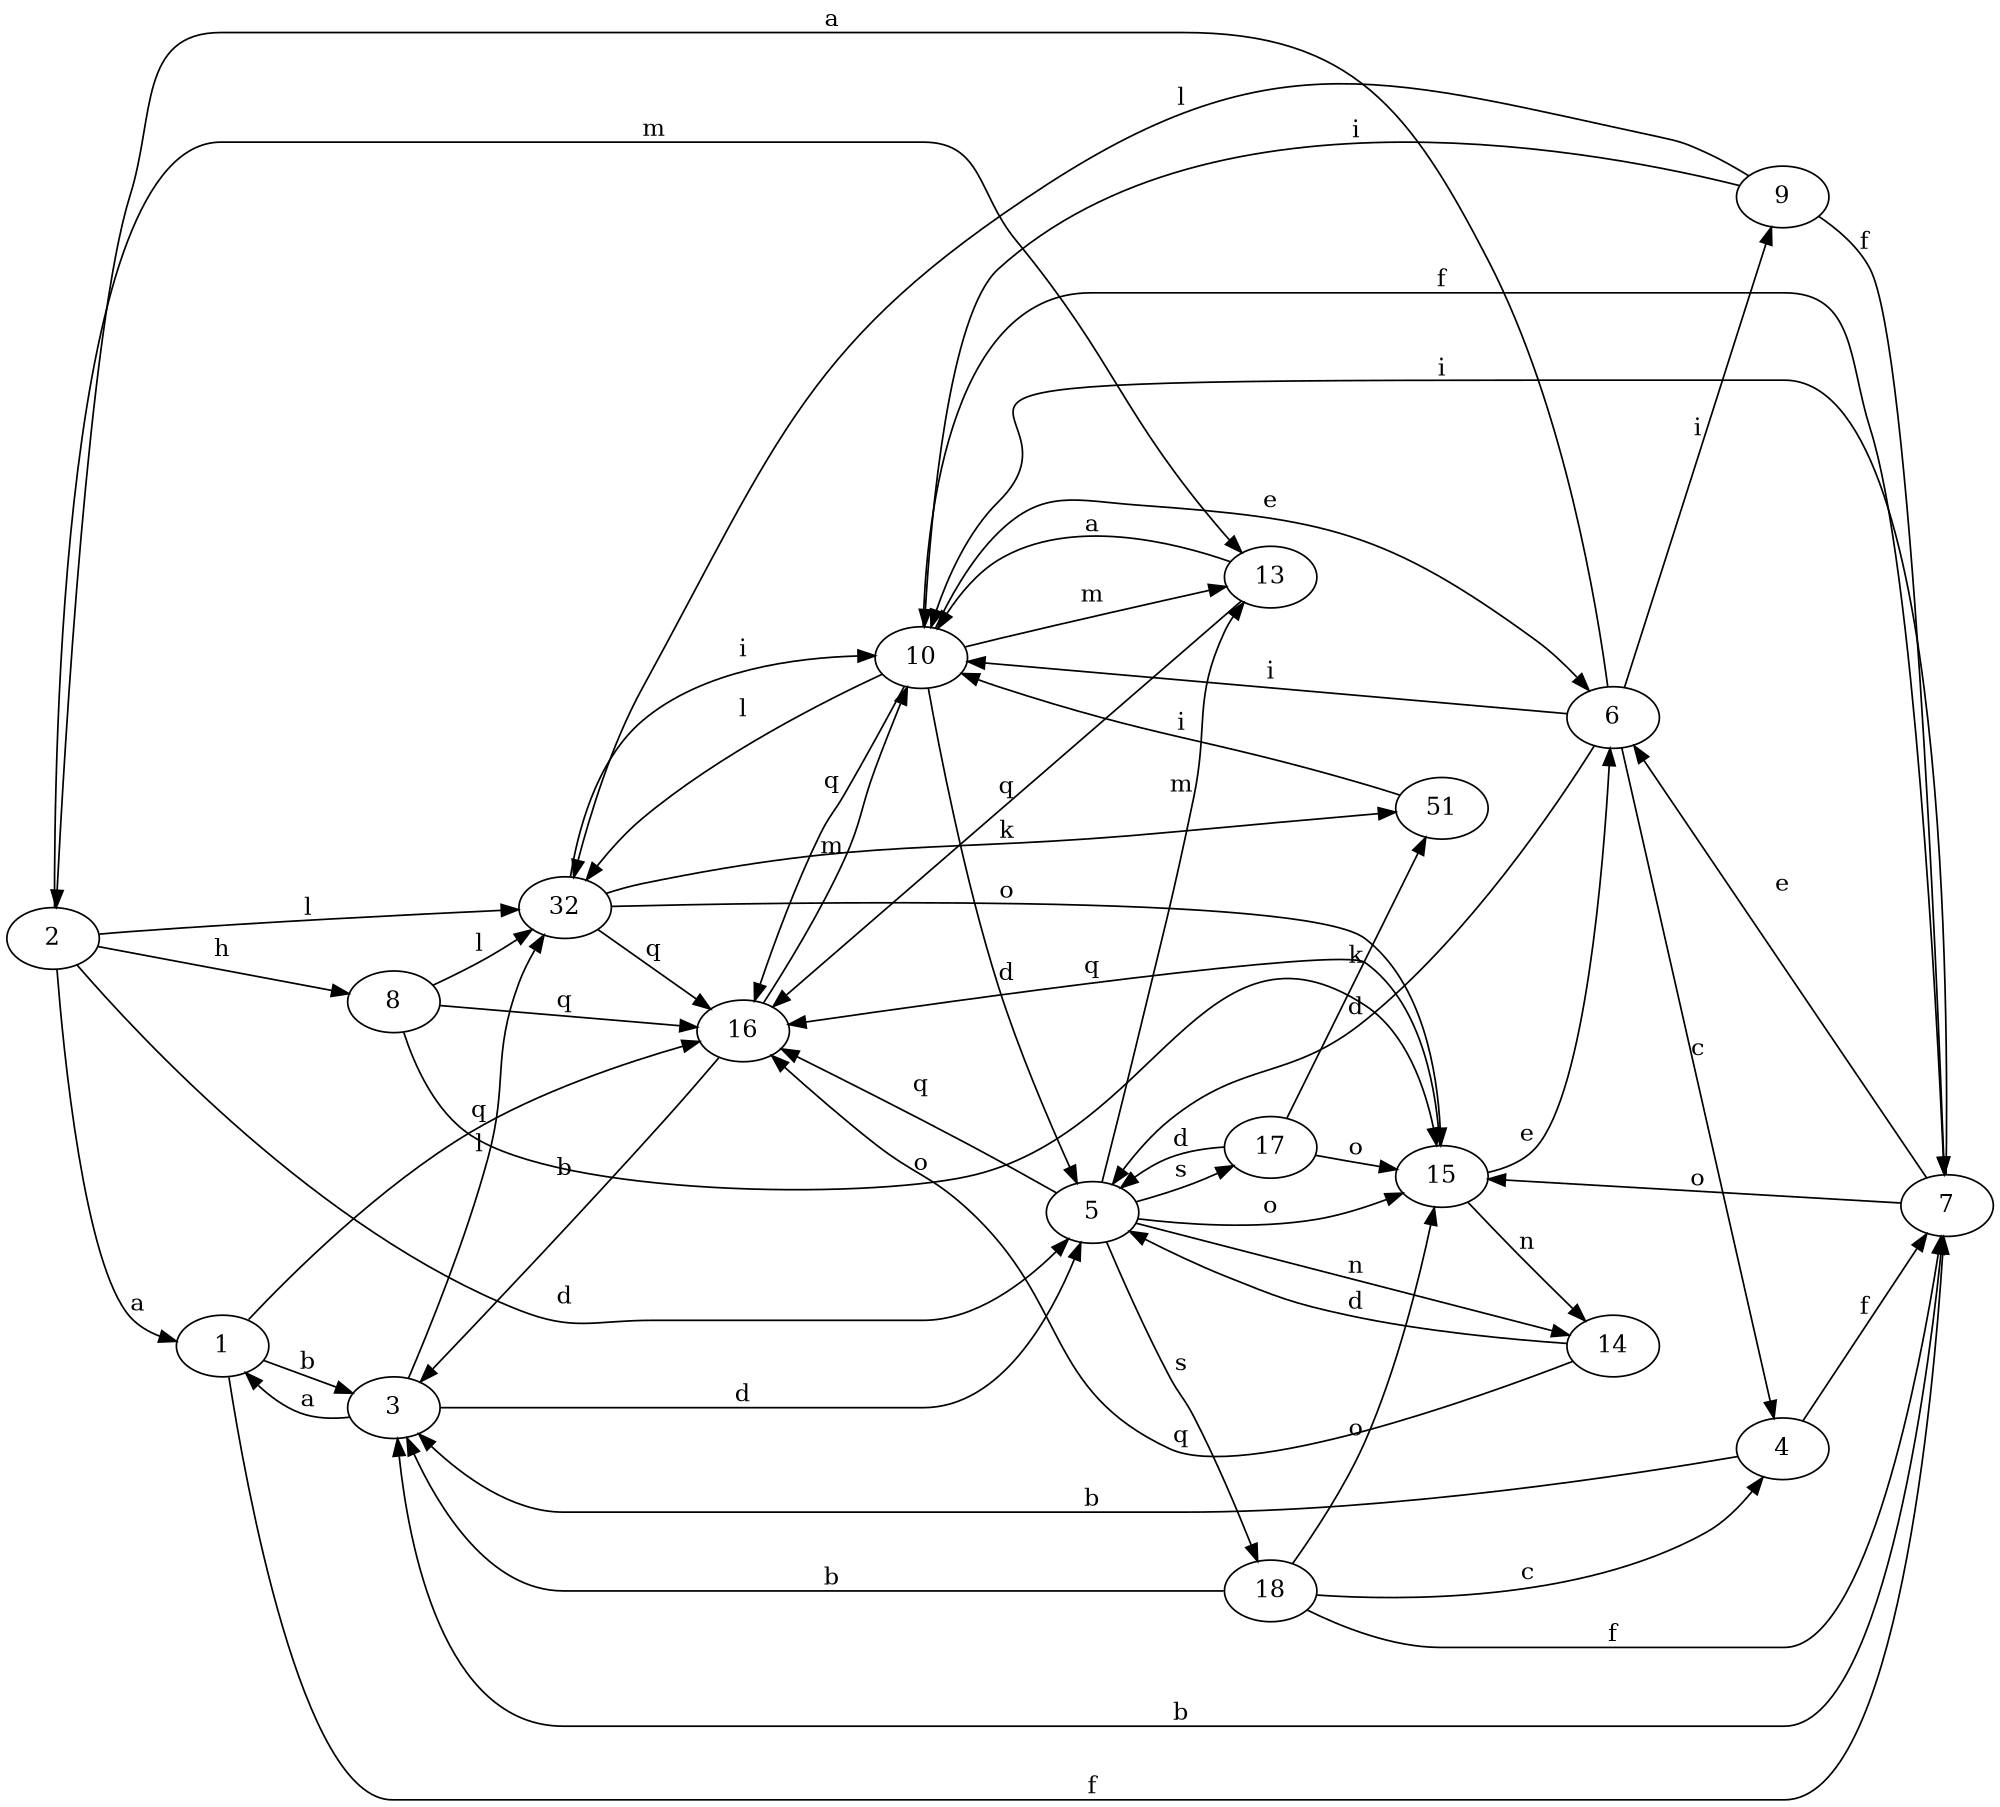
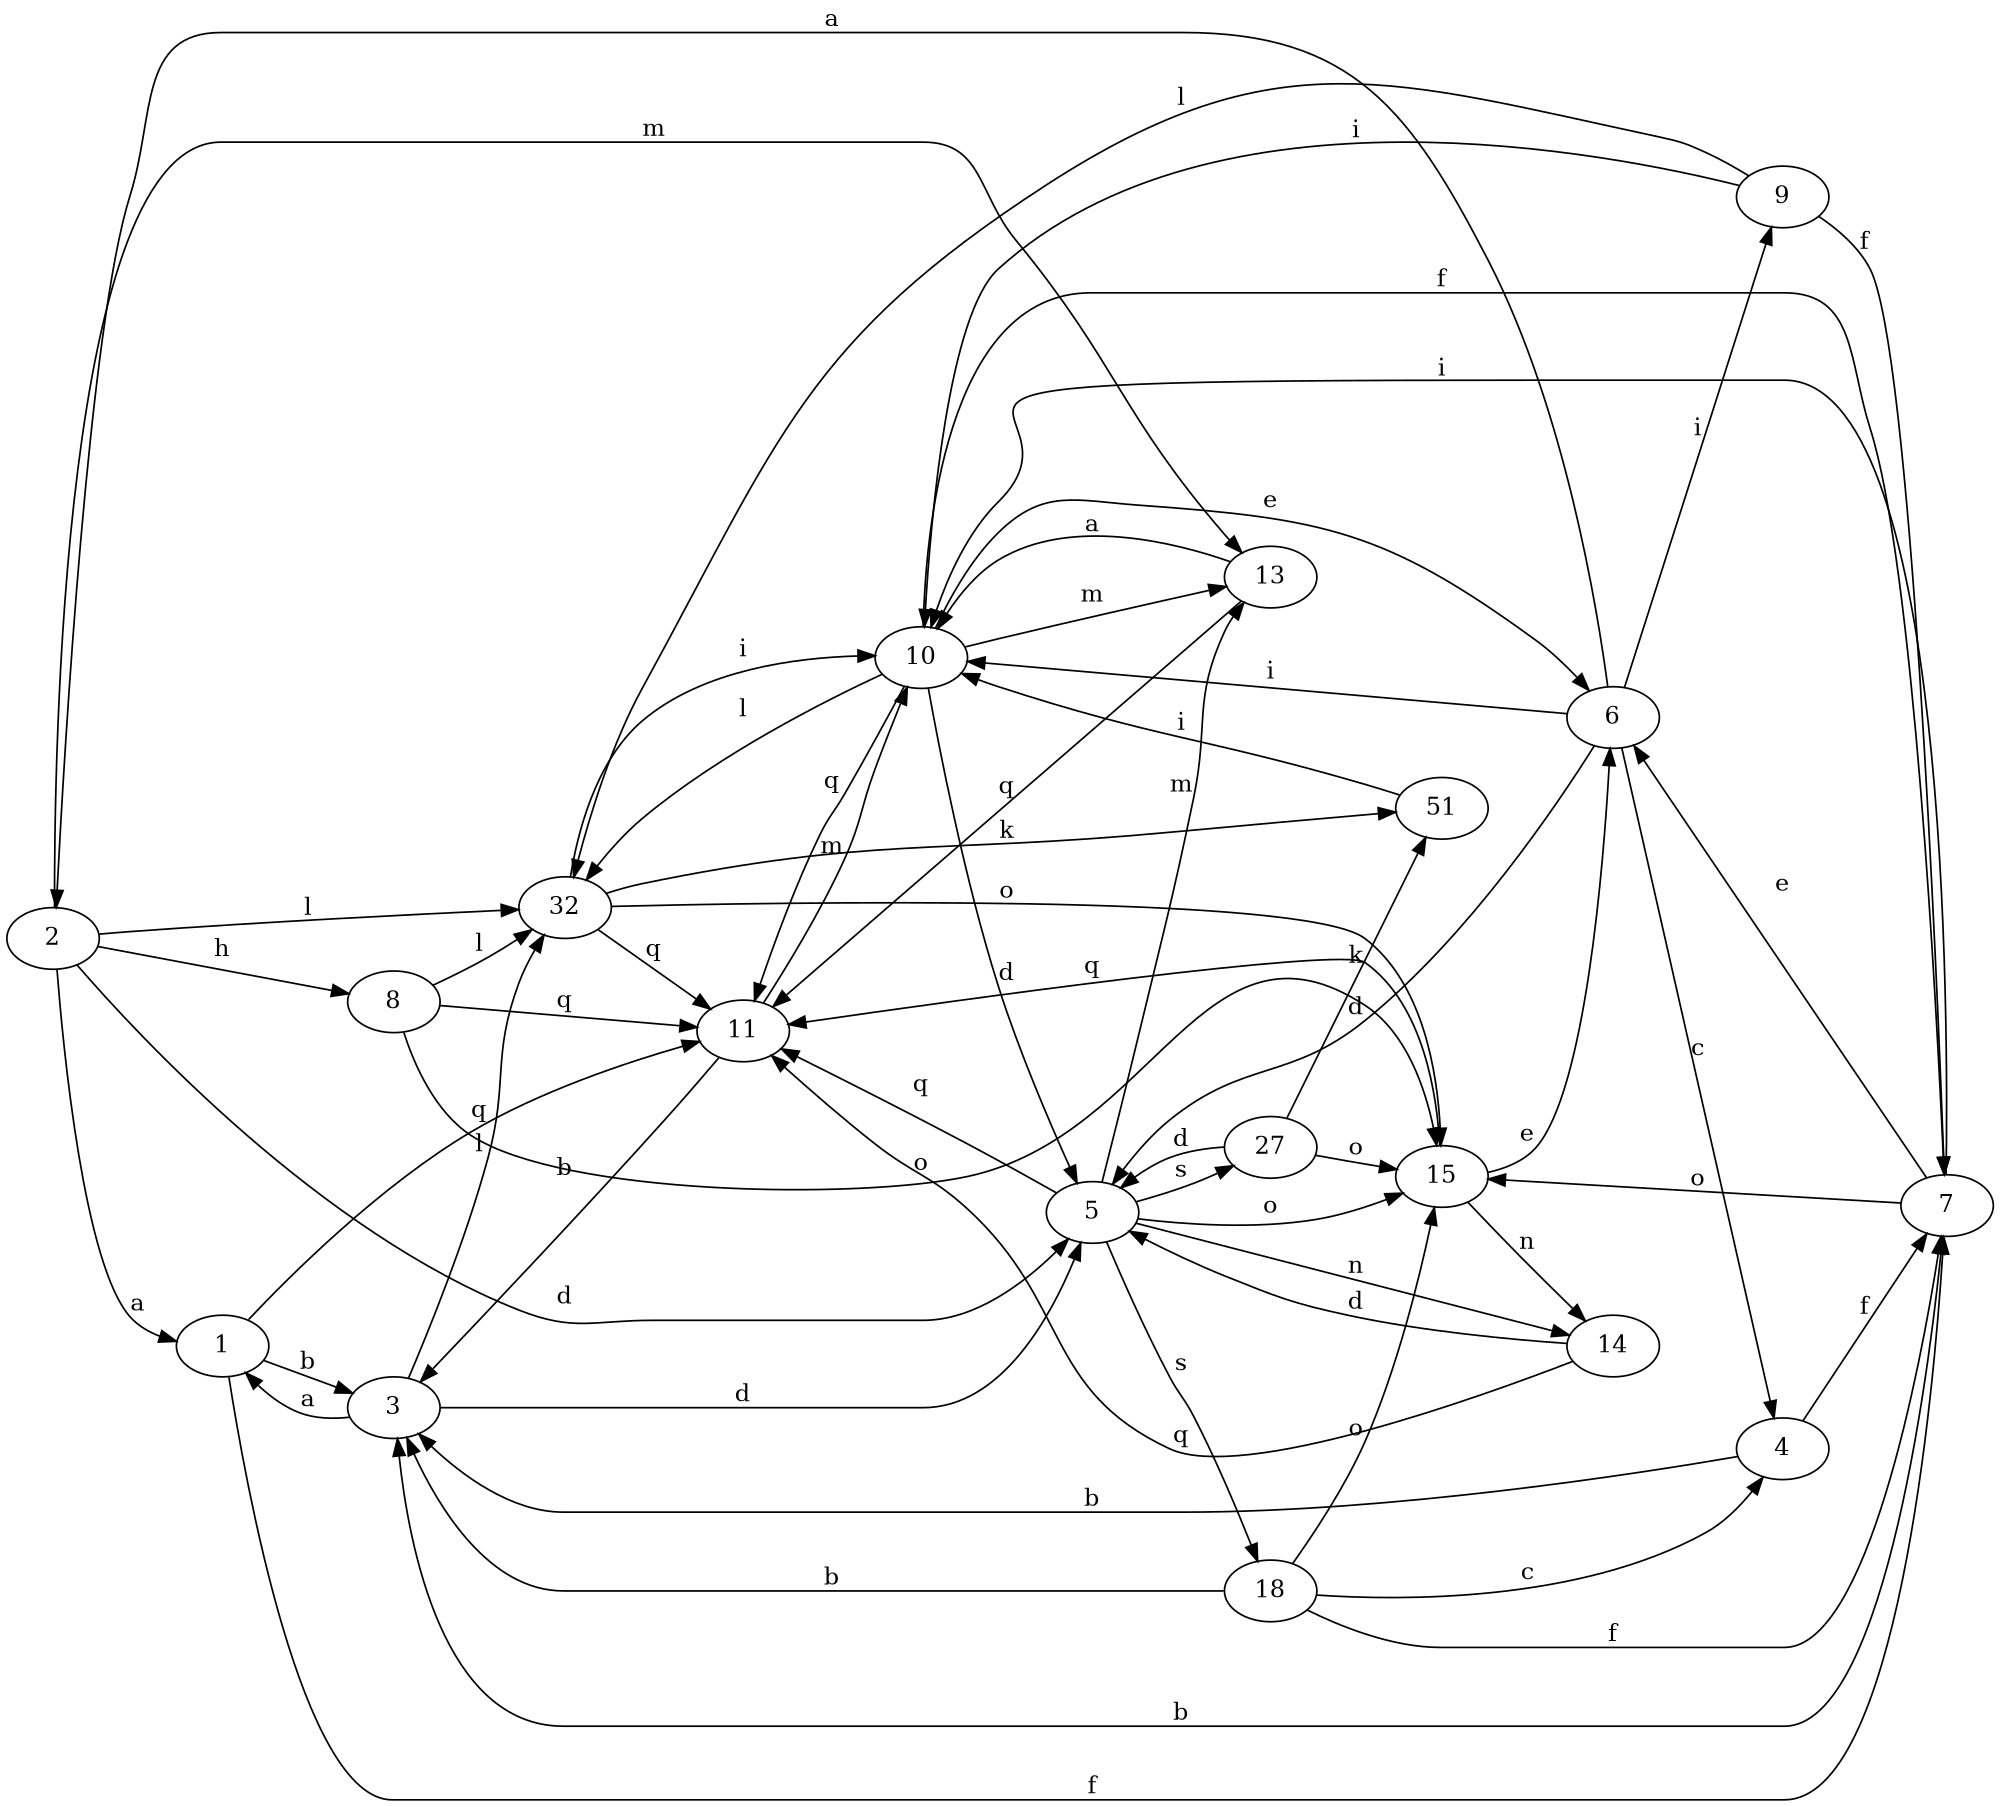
node "16": label "16" -> "11"
node "17": label "17" -> "27"
